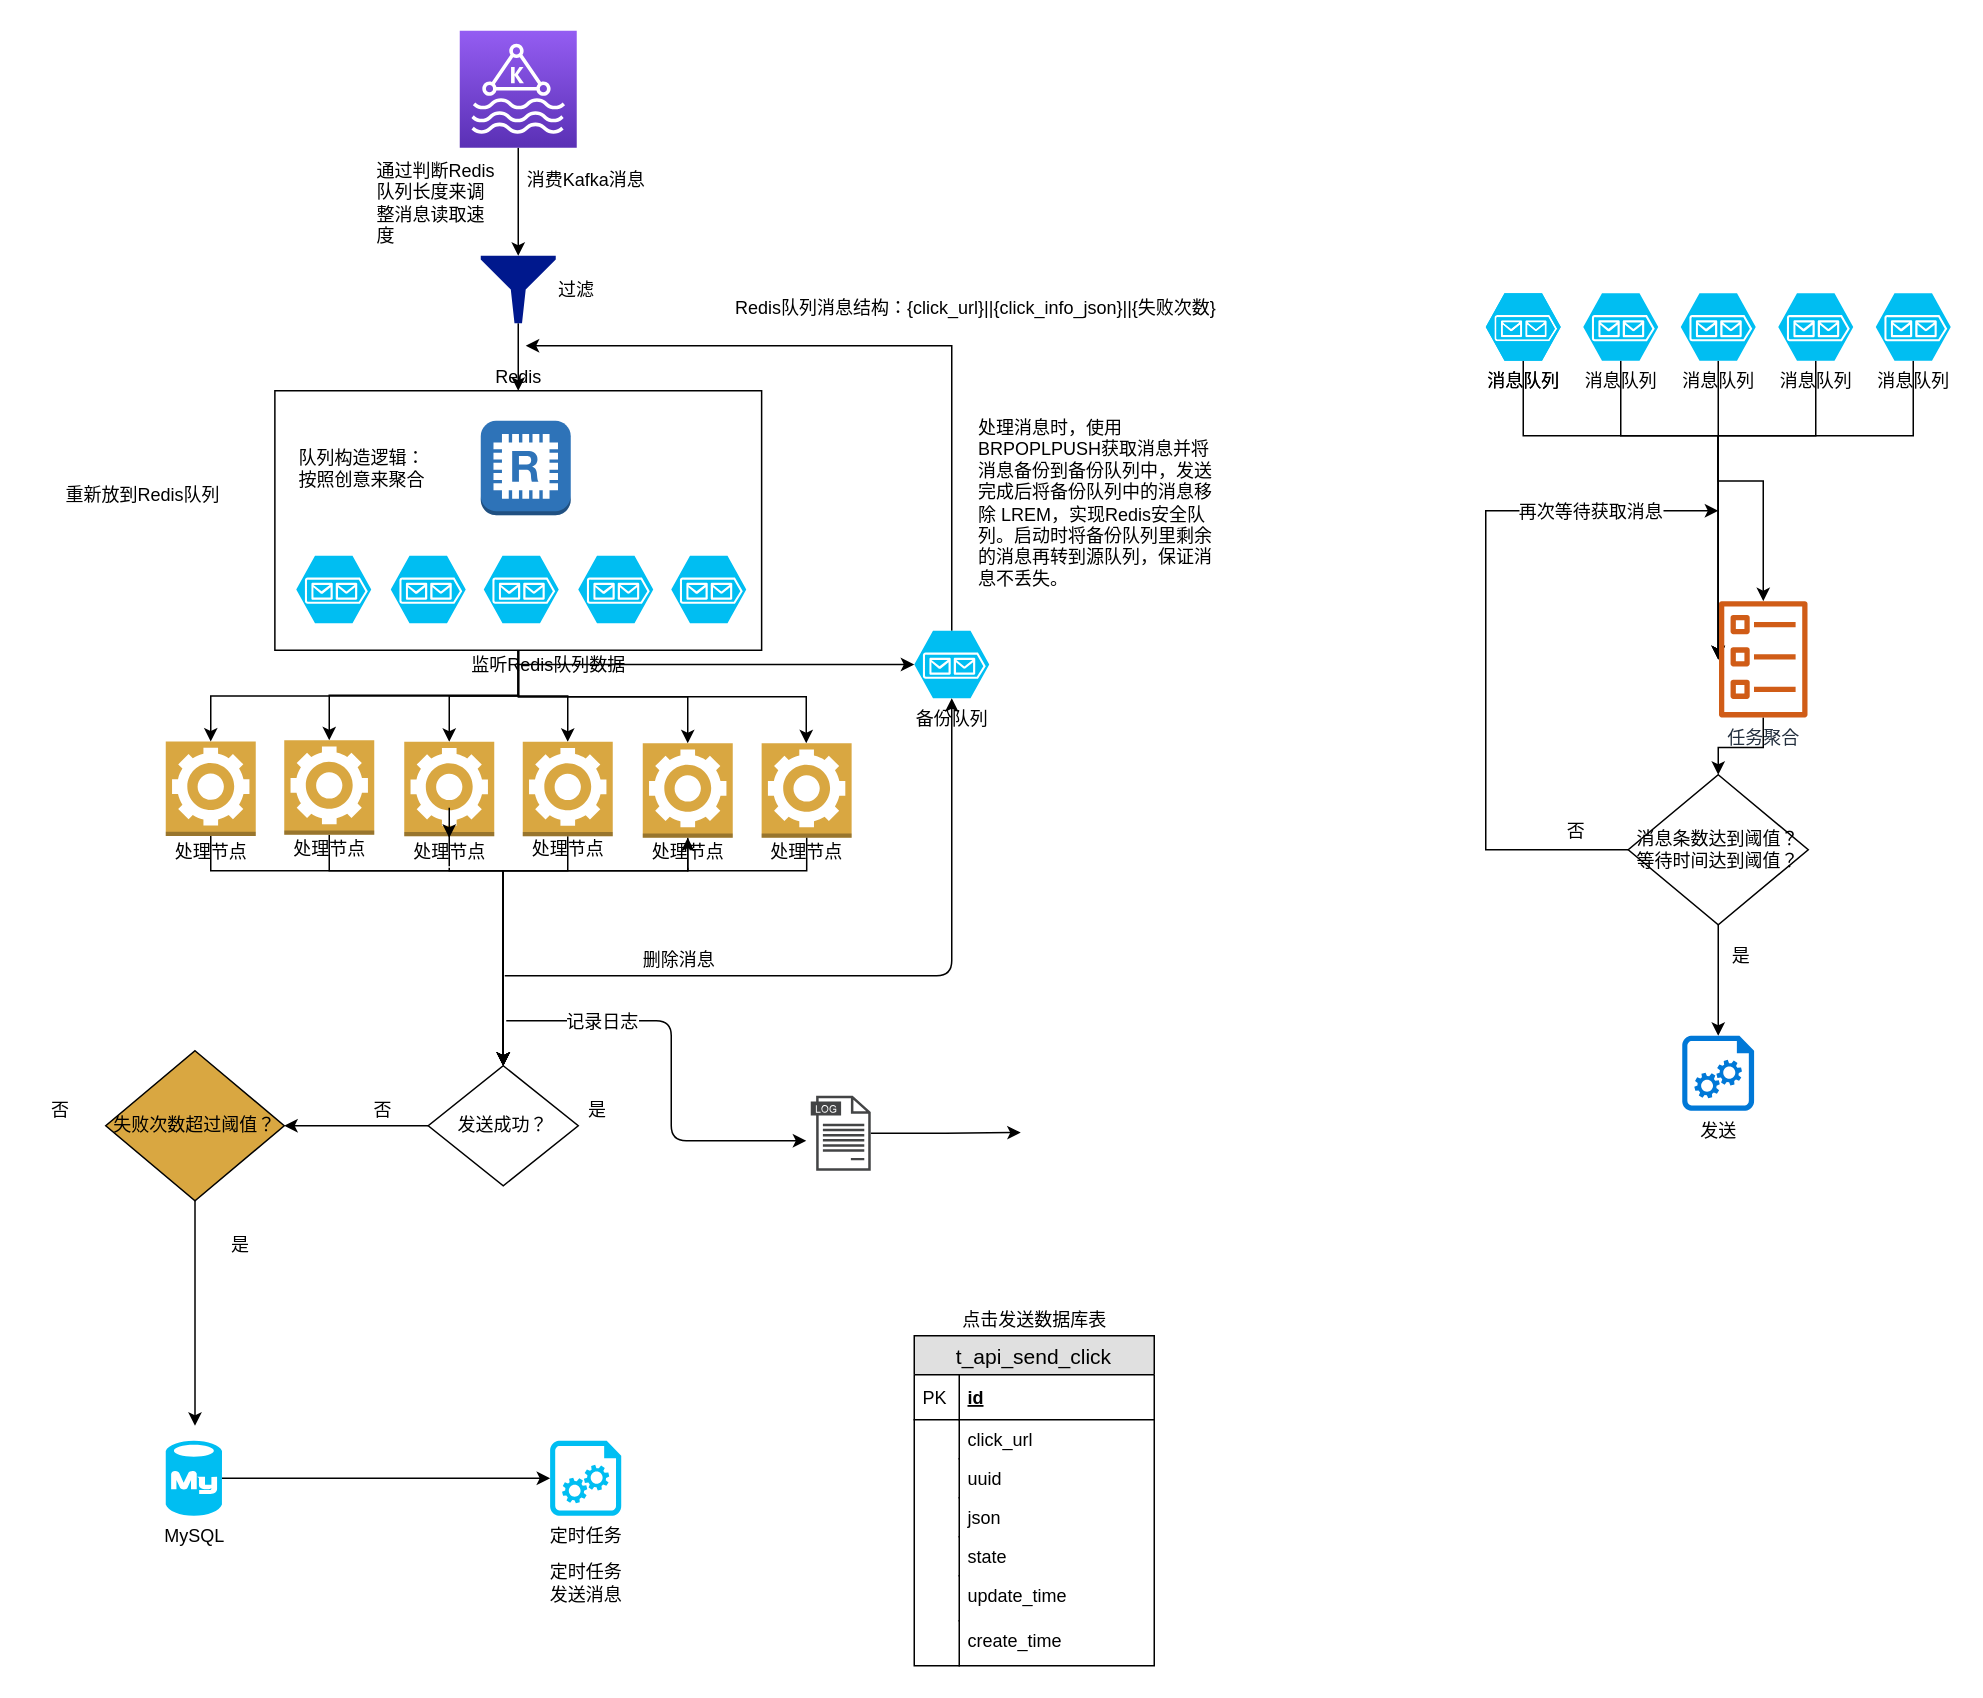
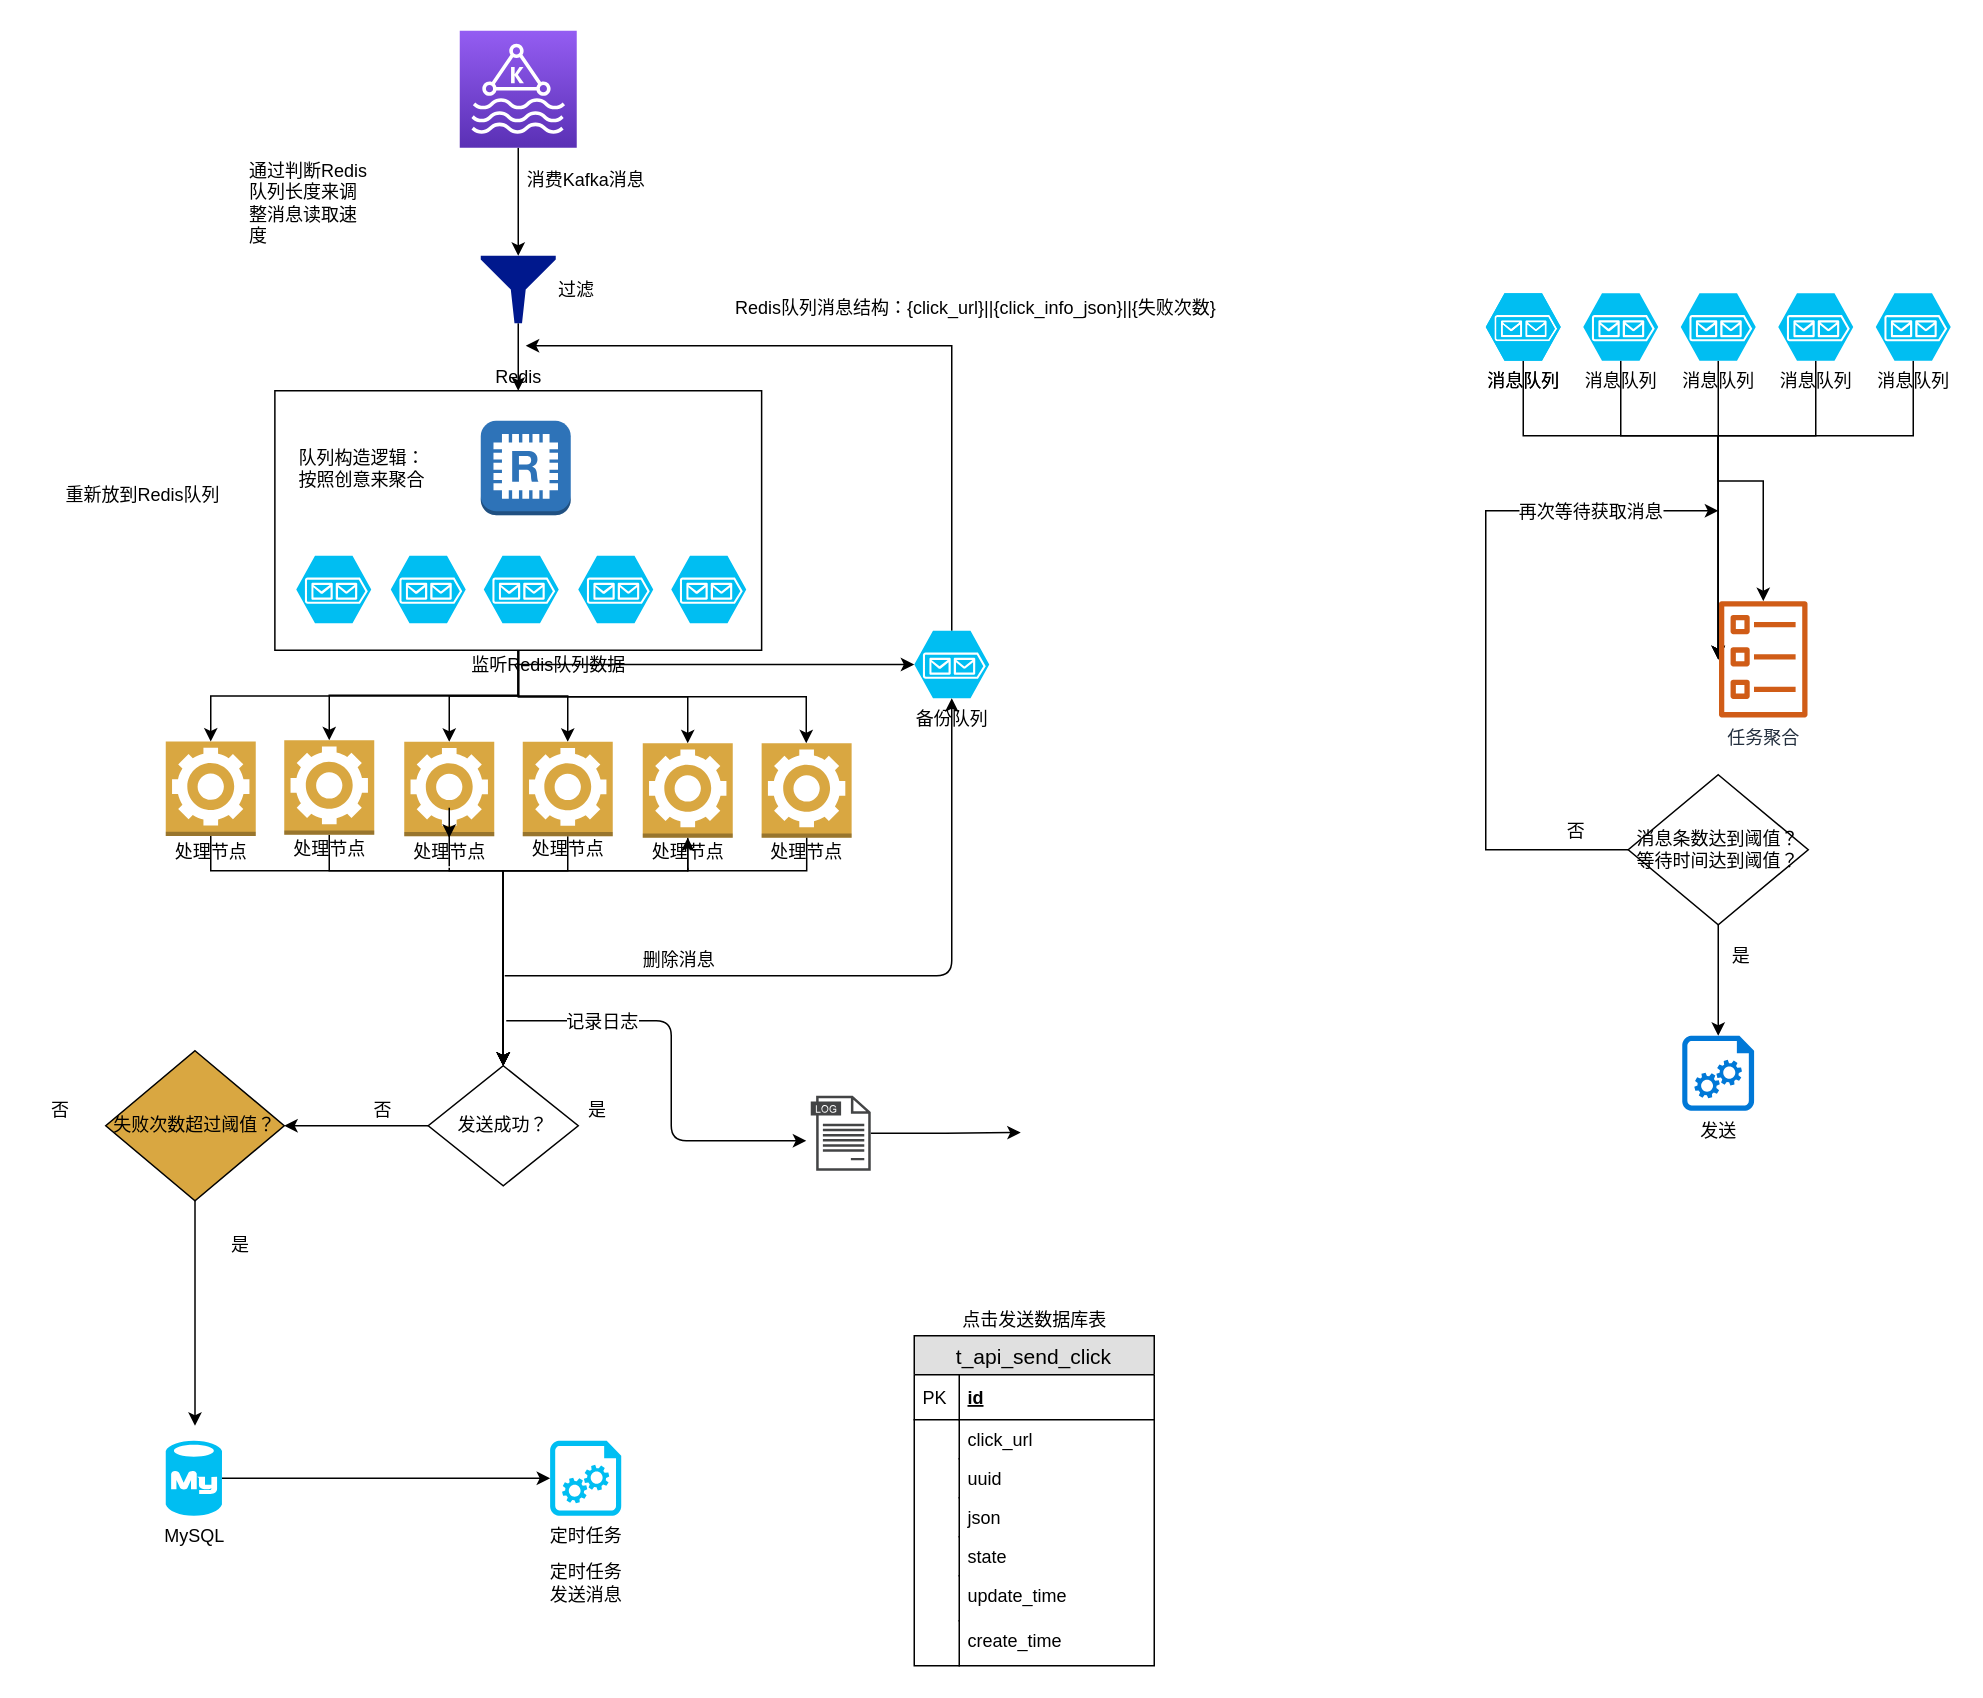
node "通过判断Redis队列长度来调整消息读取速度": moved (437, 203) -> (309, 203)
node "处理消息时，使用BRPOPLPUSH获取消息并将消息备份到备份队列中，发送完成后将备份队列中的消息移除 LREM，实现Redis安全队列。启动时将备份队列里剩余的消息再转到源队列，保证消息不丢失。": removed
edge "任务聚合" -> "消息条数达到阈值？等待时间达到阈值？": removed
